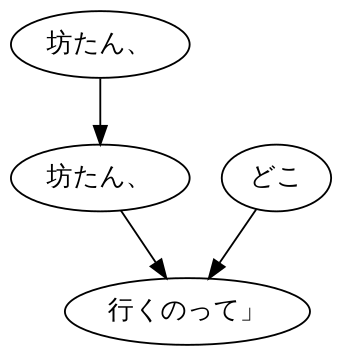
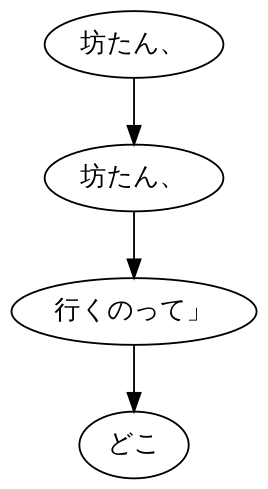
edge "どこ" -> "行くのって」": reversed
